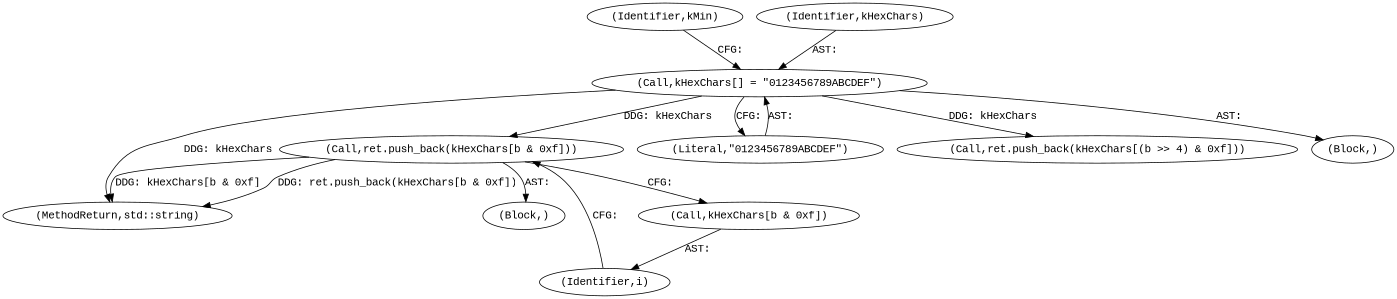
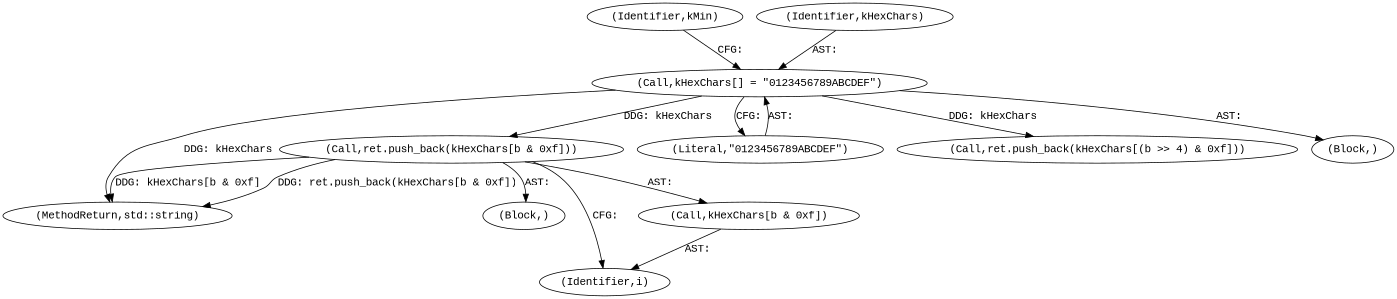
edge "(Call,ret.push_back(kHexChars[b & 0xf]))" -> "(Call,kHexChars[b & 0xf])": label "CFG: " -> "AST: "
edge "(Identifier,i)" -> "(Call,ret.push_back(kHexChars[b & 0xf]))": reversed
